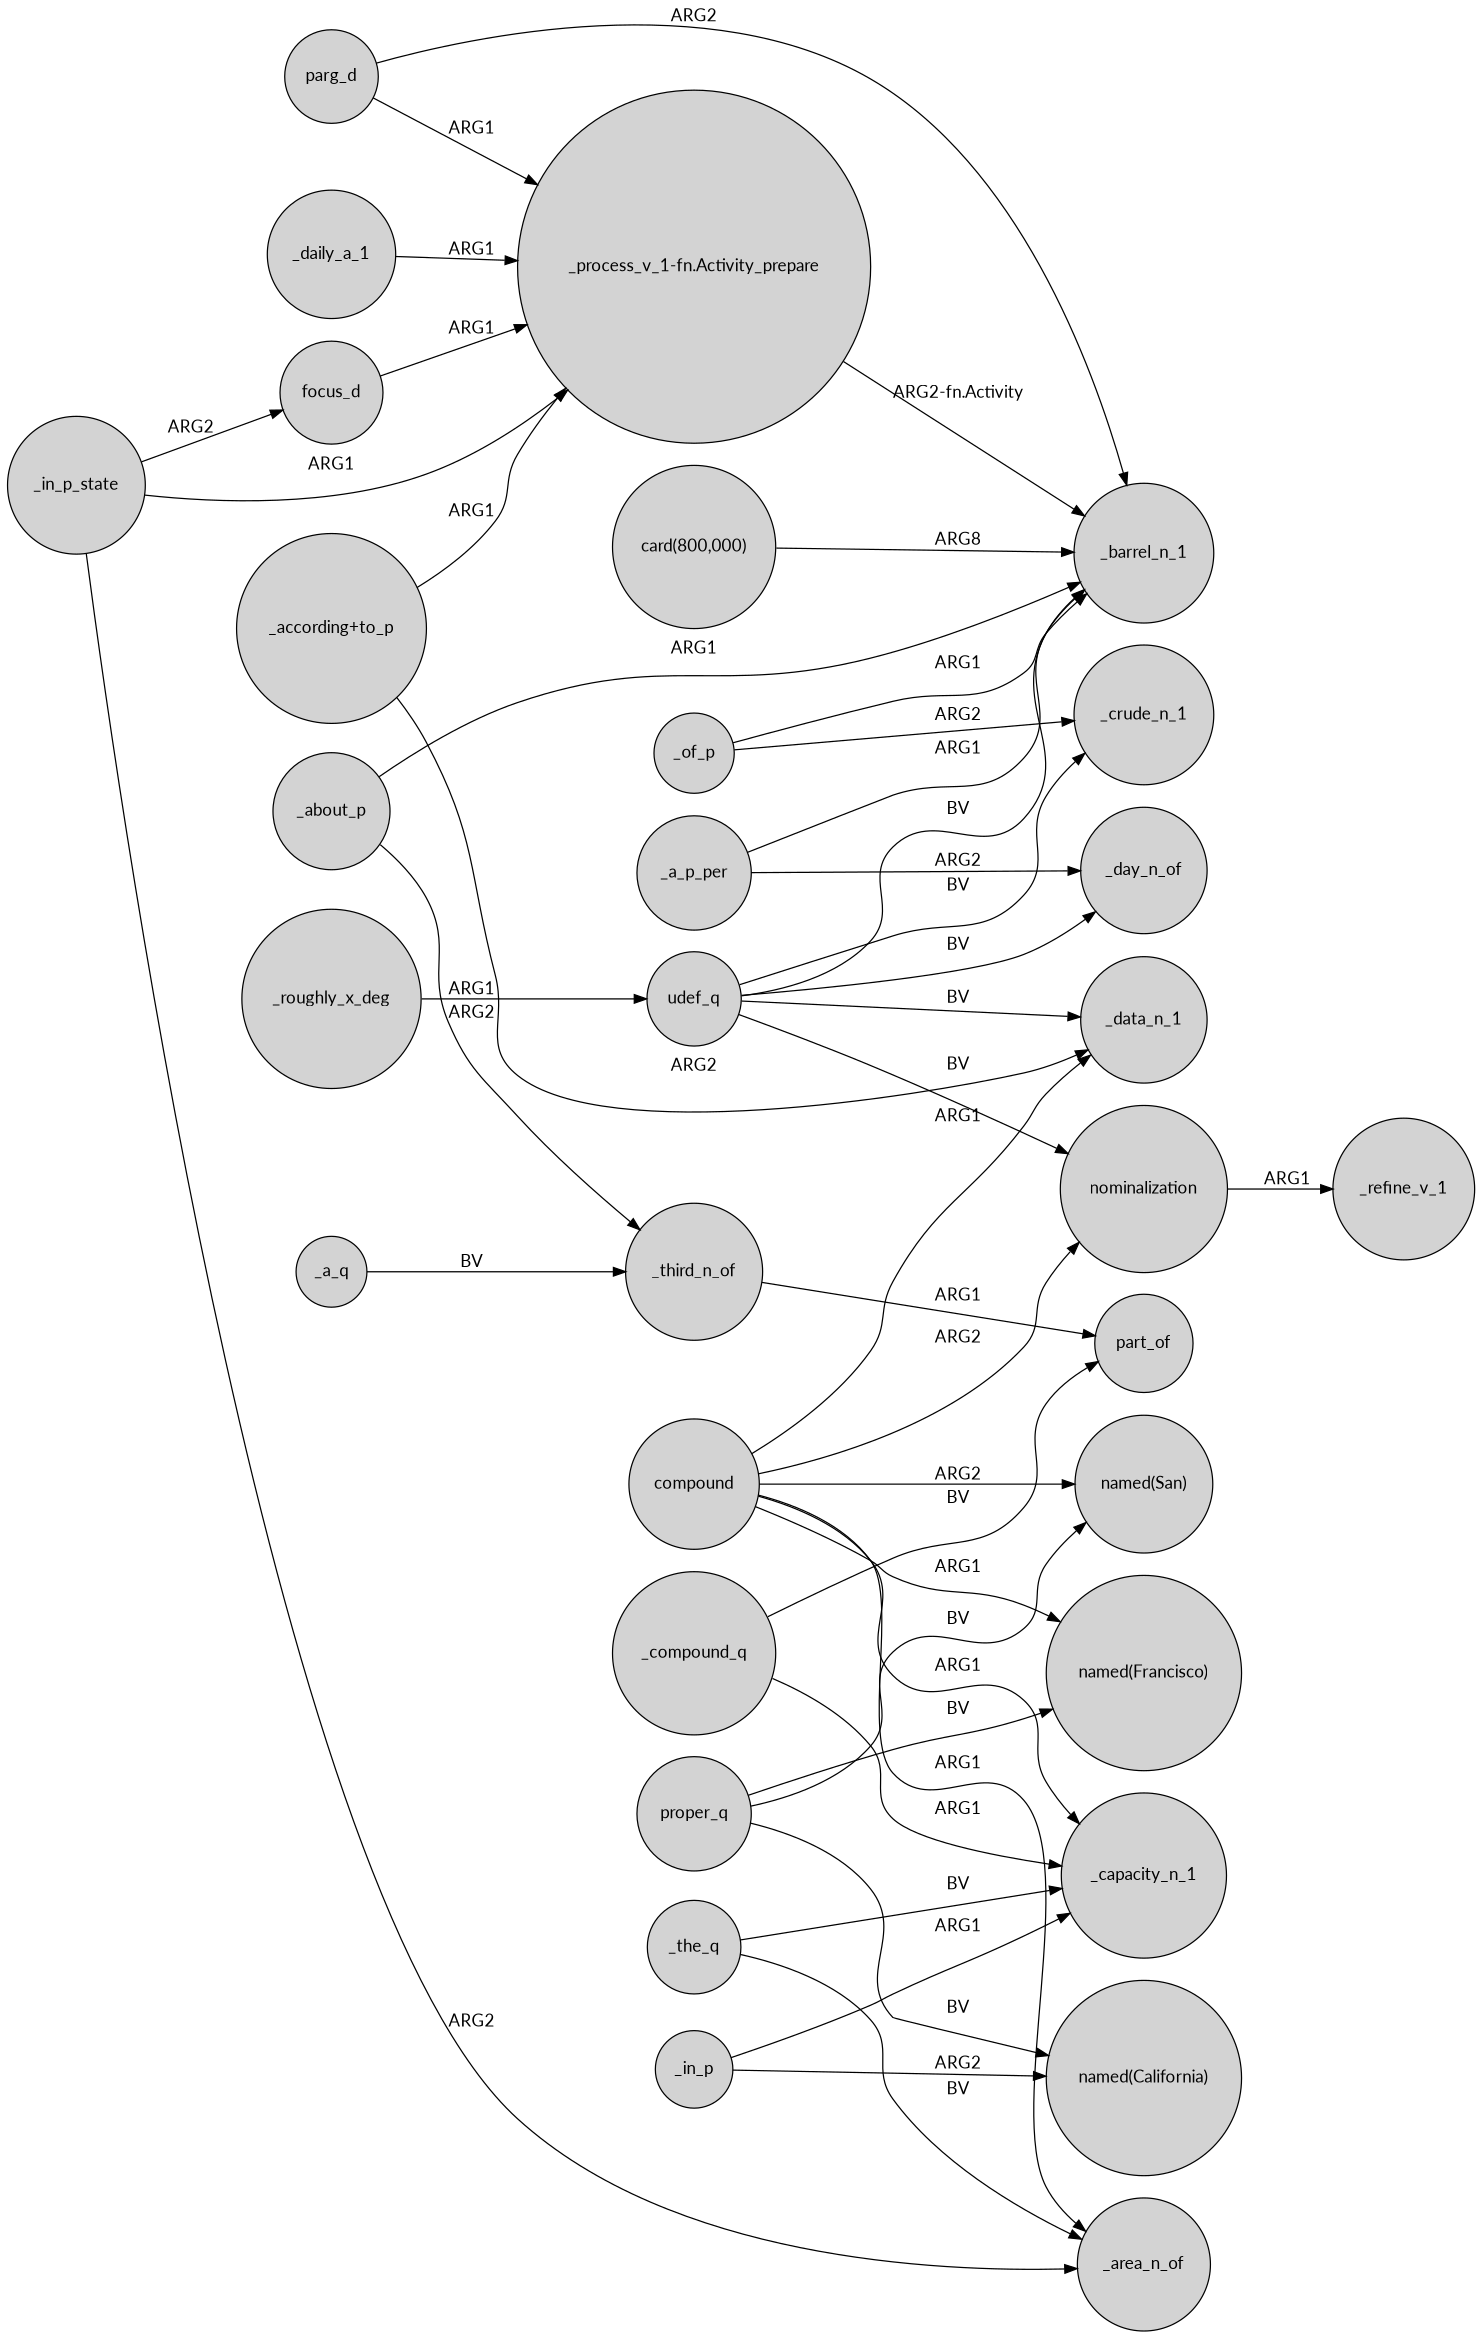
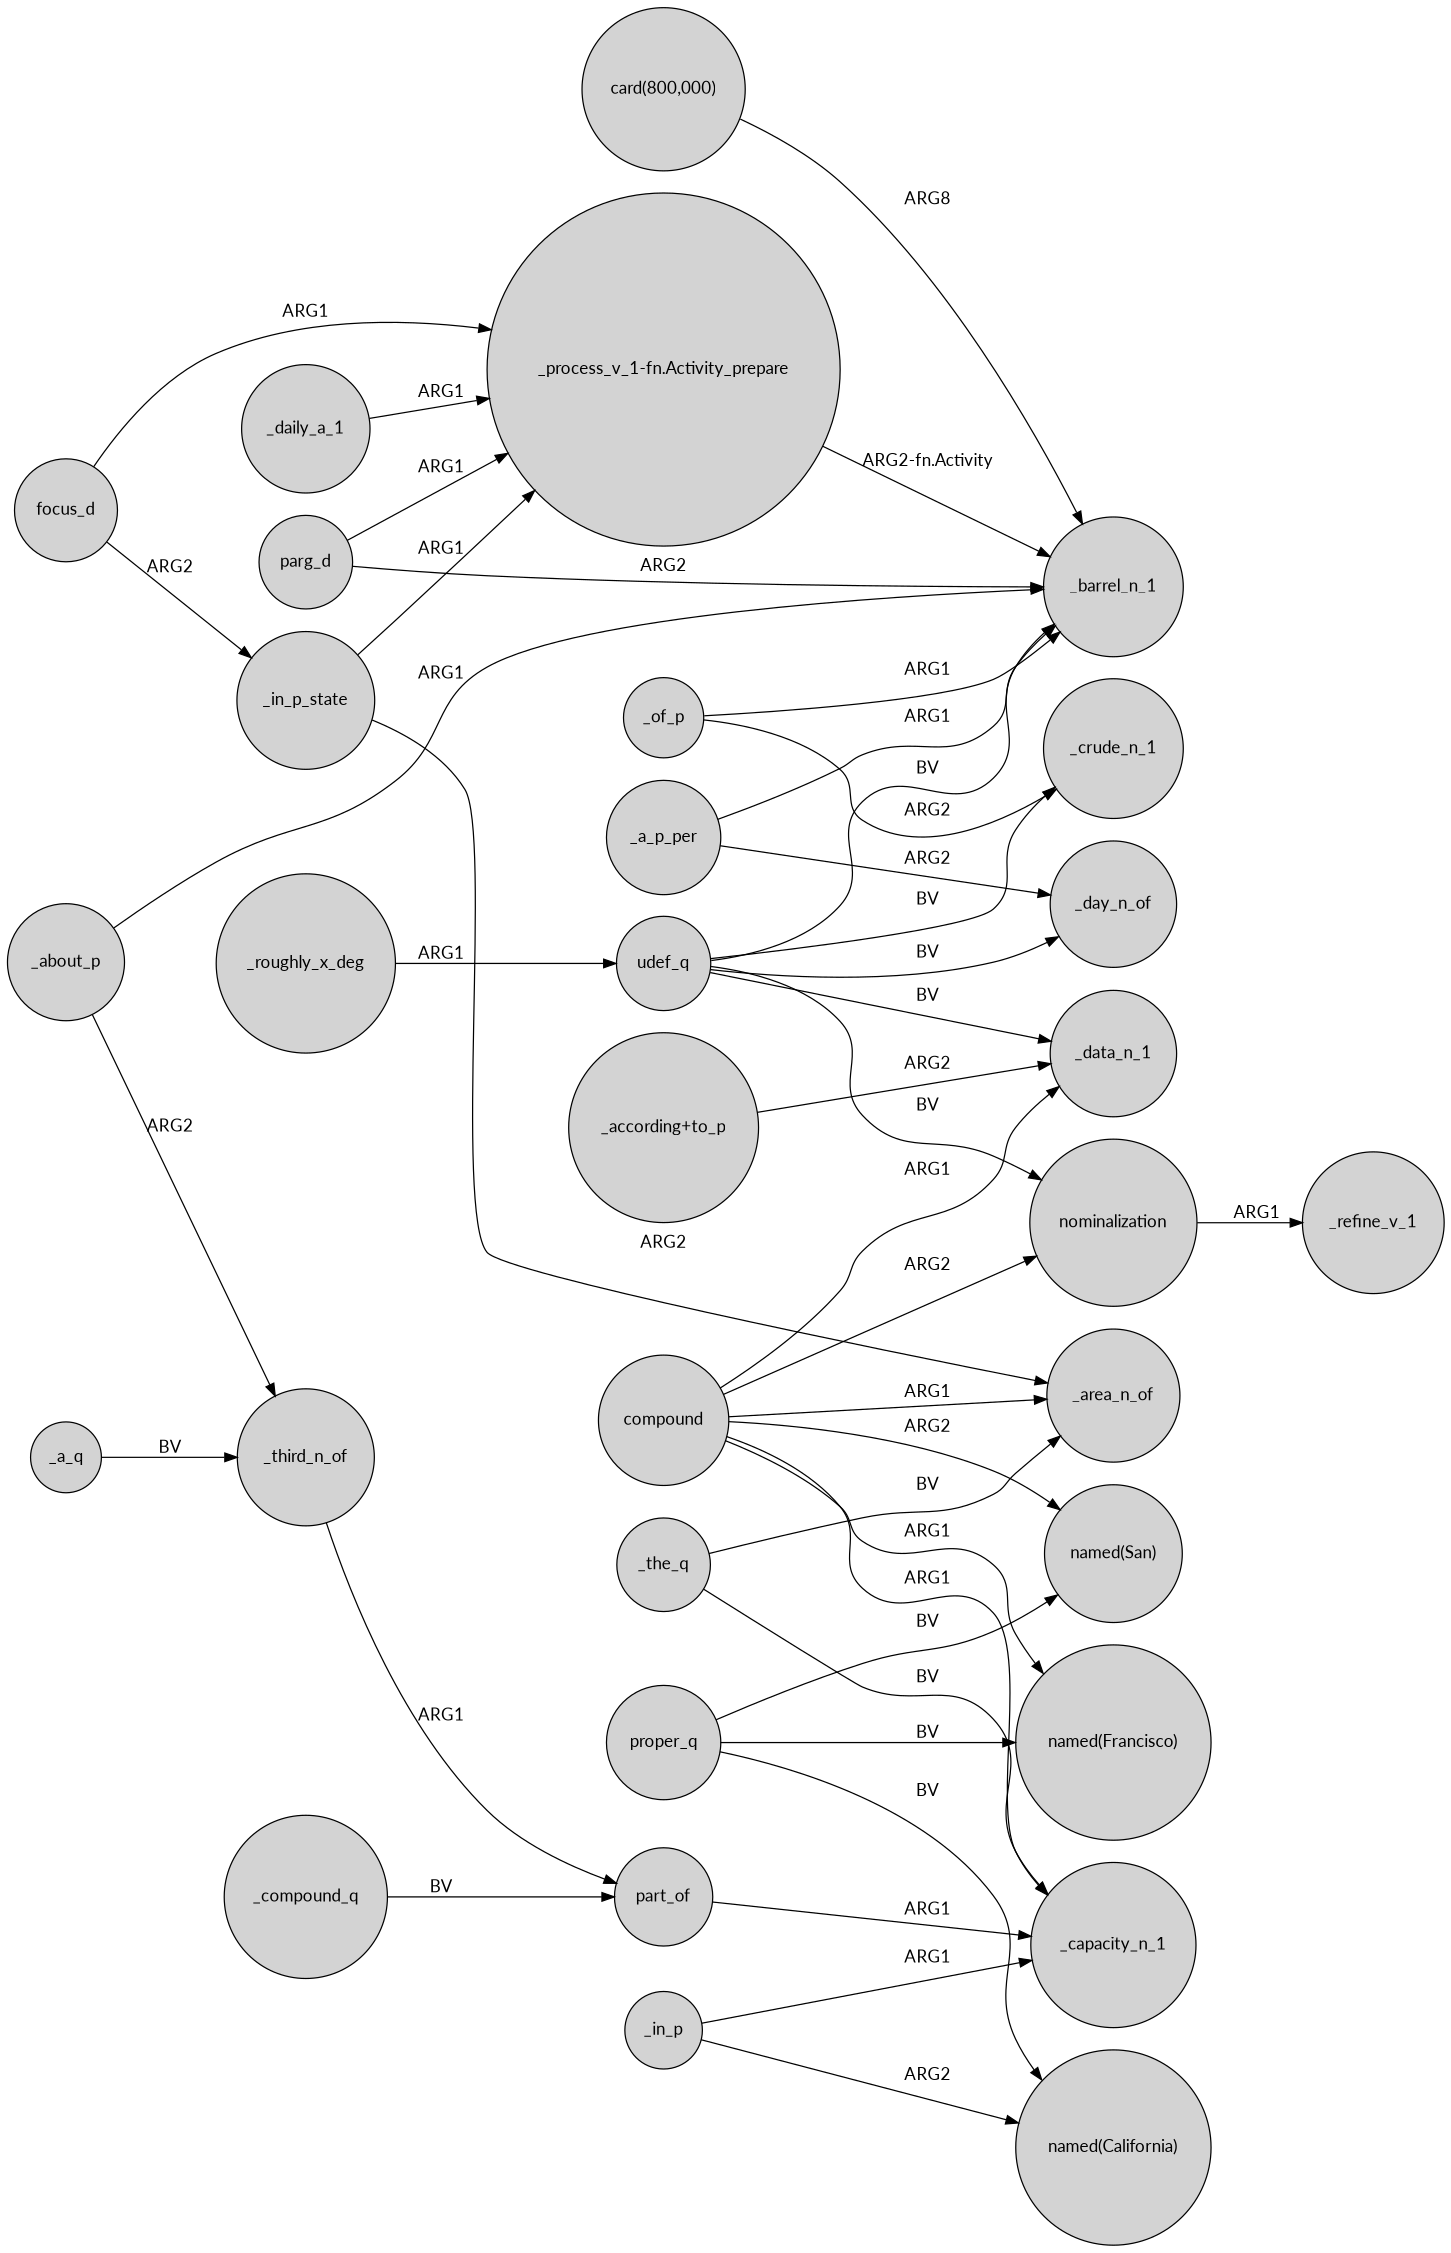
edge "_in_p_state" -> "focus_d": reversed
edge "_according+to_p" -> "_process_v_1-fn.Activity_prepare": removed, label "ARG1"
edge "_compound_q" -> "_capacity_n_1": now "part_of" -> "_capacity_n_1"
